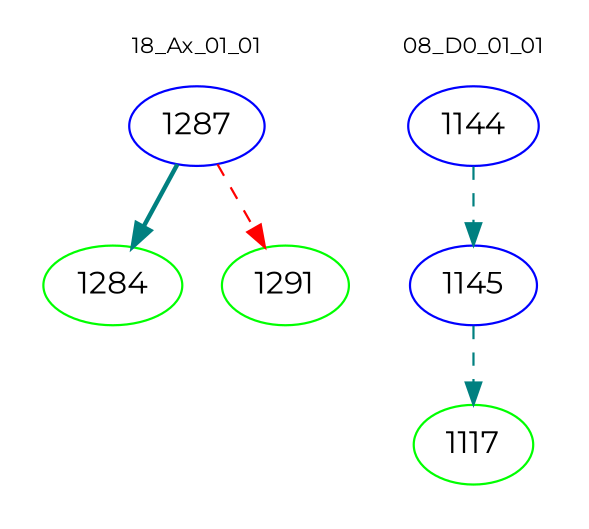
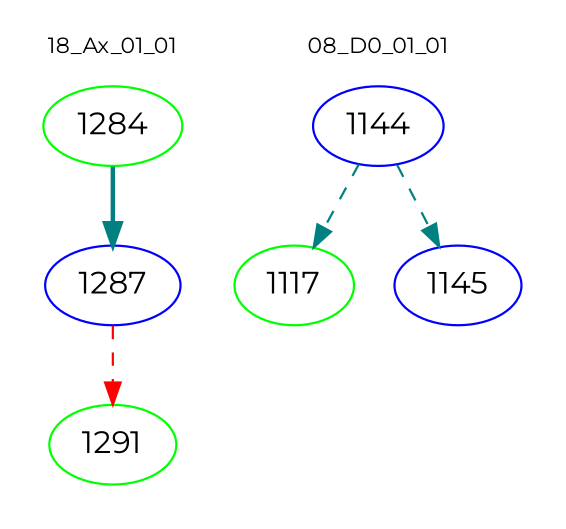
edge "1287" -> "1284": reversed
edge "1145" -> "1117": now "1144" -> "1117"
